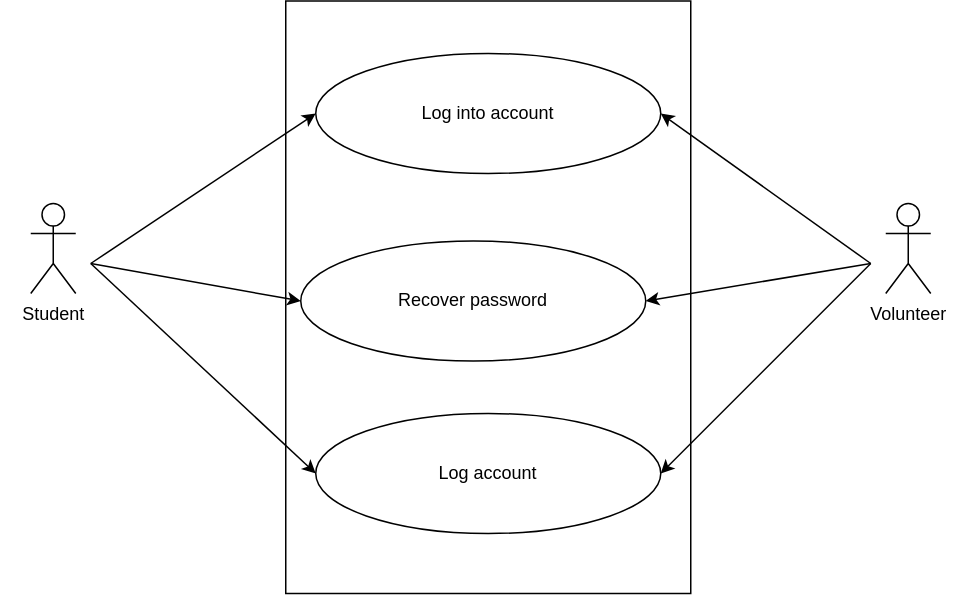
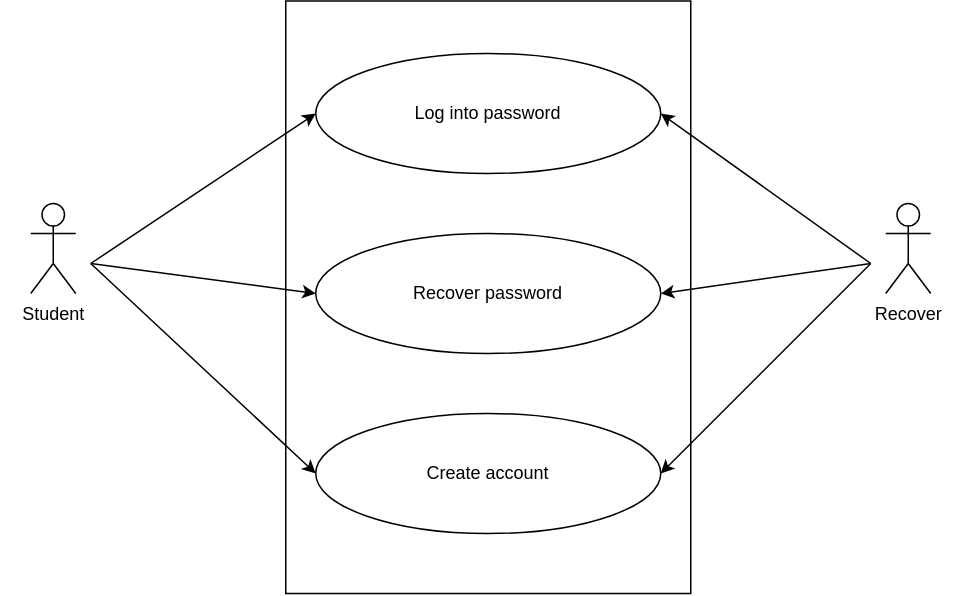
node "Log into account": label "Log into account" -> "Log into password"
node "Recover password": moved (473, 301) -> (488, 293)
node "Volunteer": label "Volunteer" -> "Recover"
node "Log account": label "Log account" -> "Create account"
